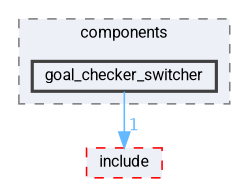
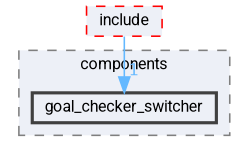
edge "goal_checker_switcher" -> "include": reversed
